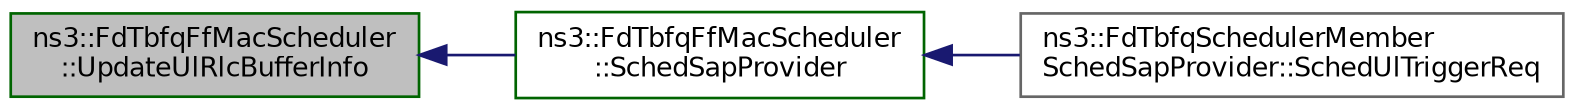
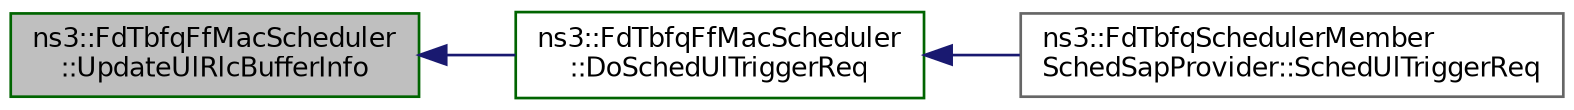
node "ns3::FdTbfqFfMacScheduler ::SchedSapProvider": label "ns3::FdTbfqFfMacScheduler ::SchedSapProvider" -> "ns3::FdTbfqFfMacScheduler ::DoSchedUlTriggerReq"
